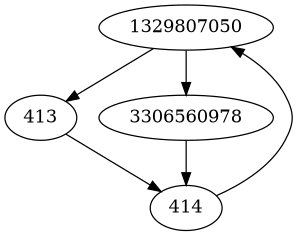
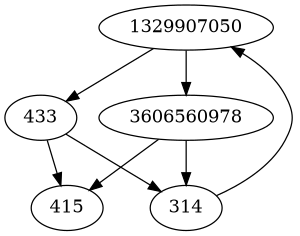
node "1329807050": label "1329807050" -> "1329907050"
node "413": label "413" -> "433"
node "3306560978": label "3306560978" -> "3606560978"
node "415": added
node "414": label "414" -> "314"
